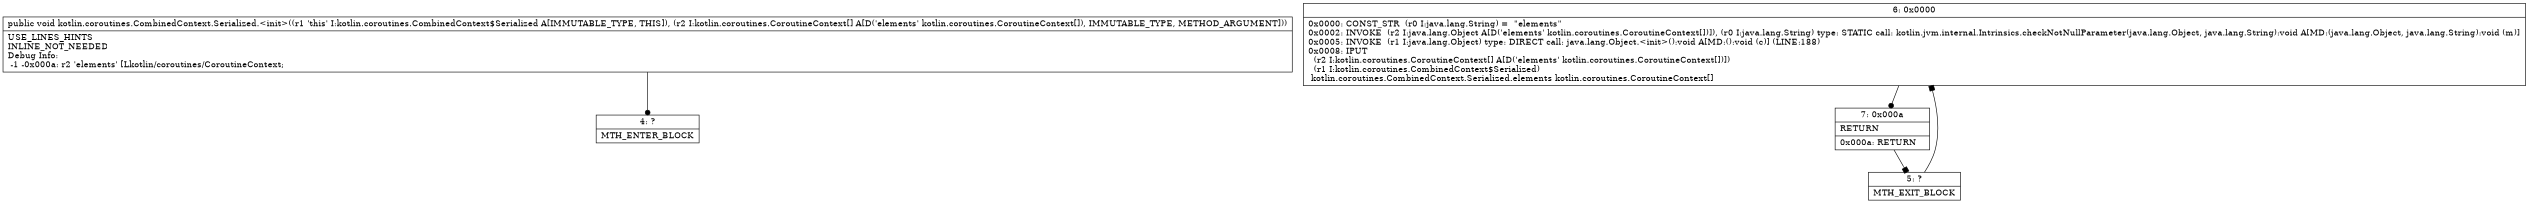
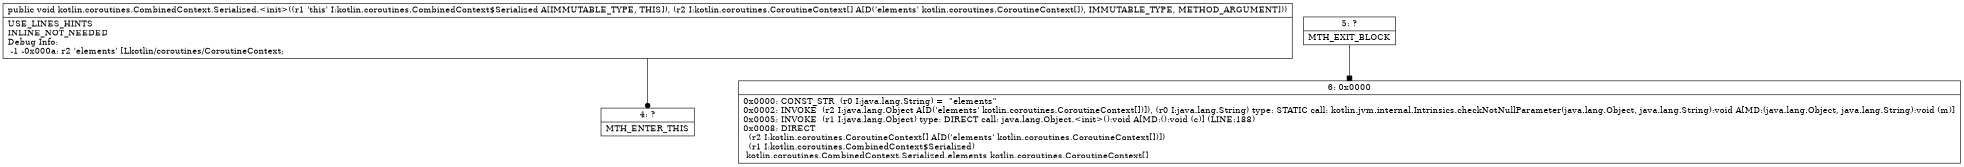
node "6: 0x0000": text "0x0008: IPUT" -> "0x0008: DIRECT"
node "7: 0x000a": removed
node "4: ?": text "MTH_ENTER_BLOCK" -> "MTH_ENTER_THIS"
